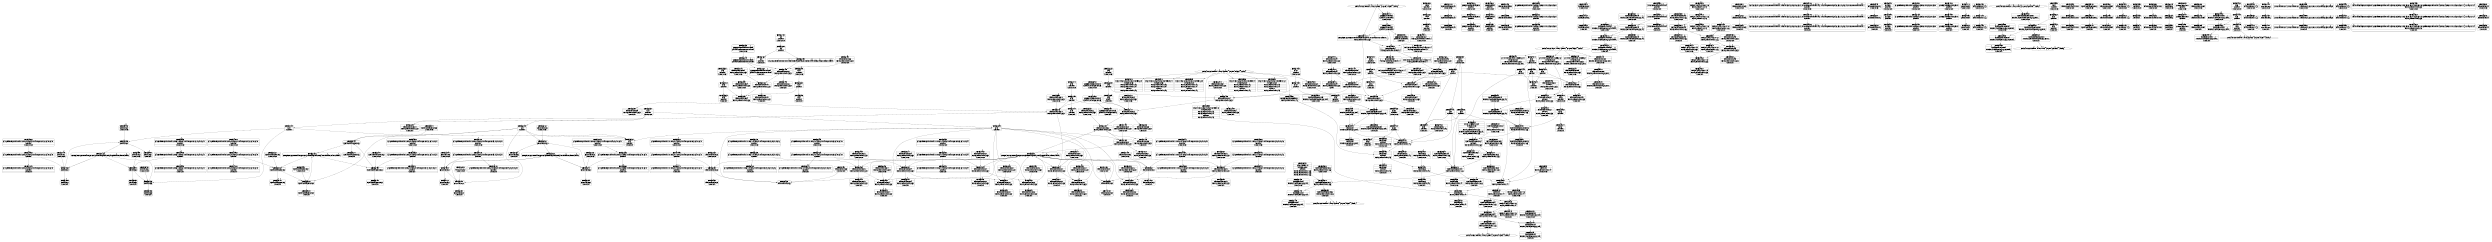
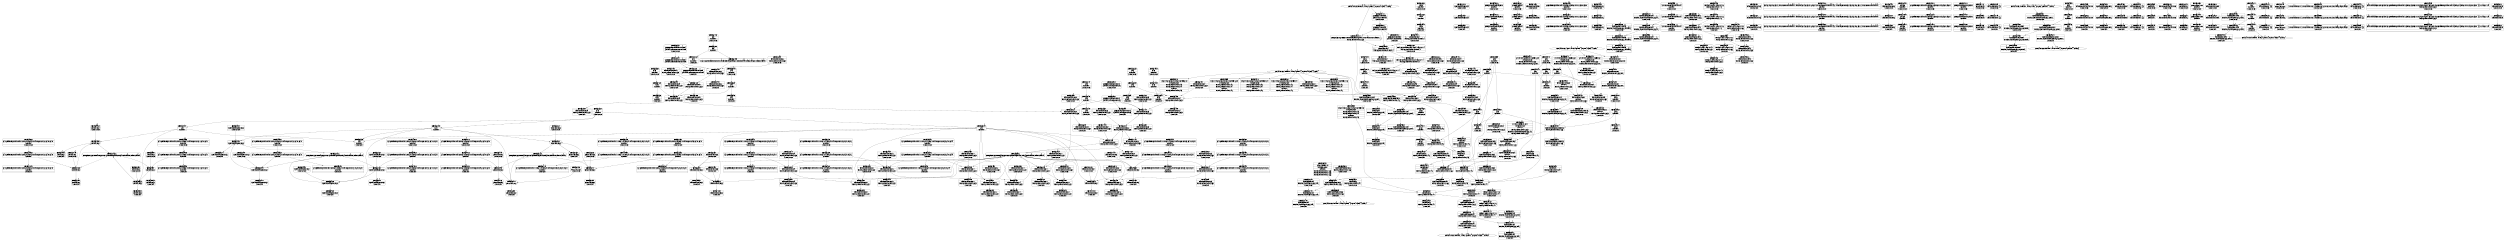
node "CE0x535e2a0": text "*Global*" -> "*SummSink*"
node "CE0x53720c0": added
